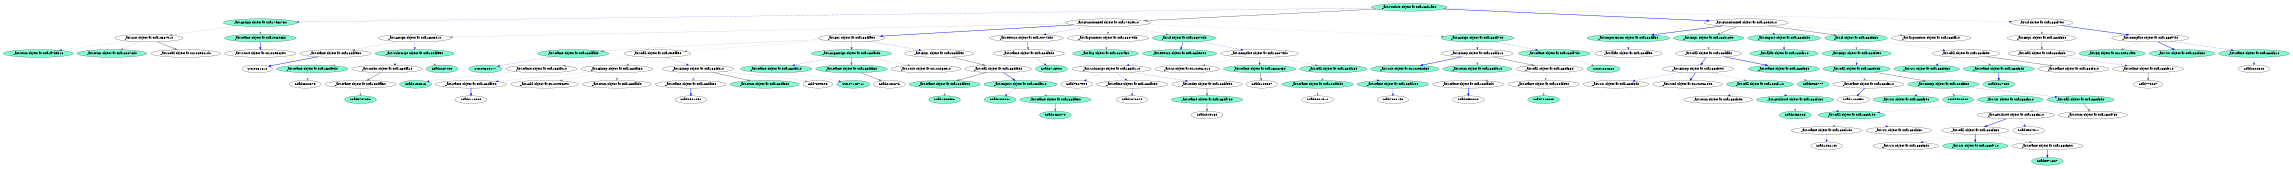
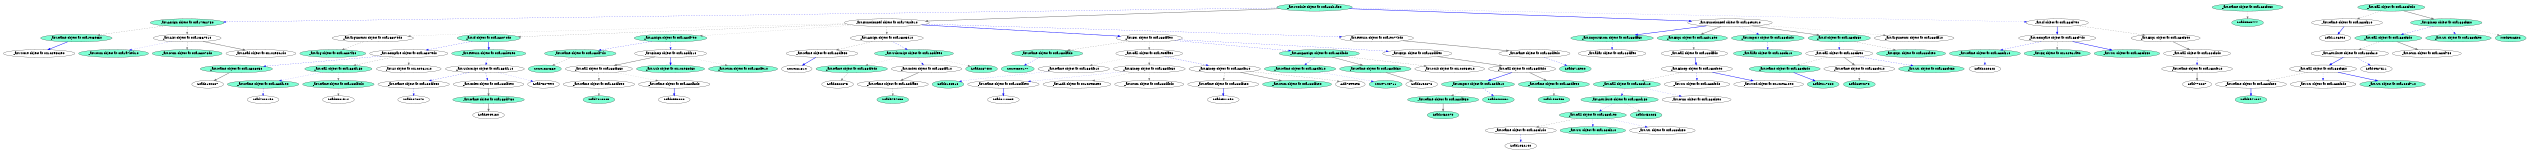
edge "_ast.Expr object at 0xa168cf490" -> "_ast.Call object at 0xa168cf4d0": removed
edge "_ast.Call object at 0xa168dffd0" -> "_ast.Name object at 0xa168cf050": removed
node "Load6894273": added
edge "_ast.Str object at 0xa168cf210" -> "_ast.Call object at 0xa168cf190": reversed
